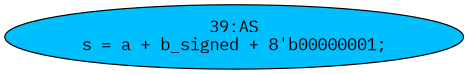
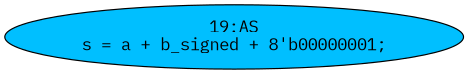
node "39:AS s = a + b_signed + 8'b00000001;": label "39:AS s = a + b_signed + 8'b00000001;" -> "19:AS s = a + b_signed + 8'b00000001;"
